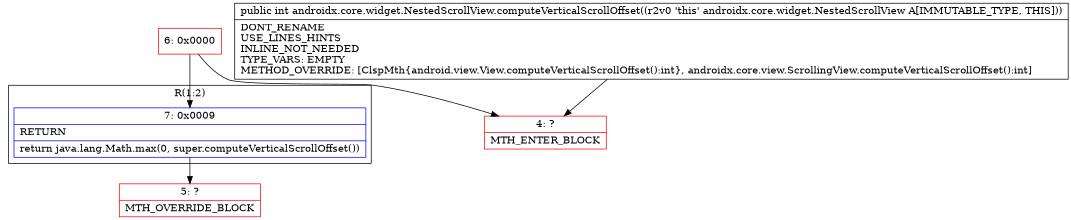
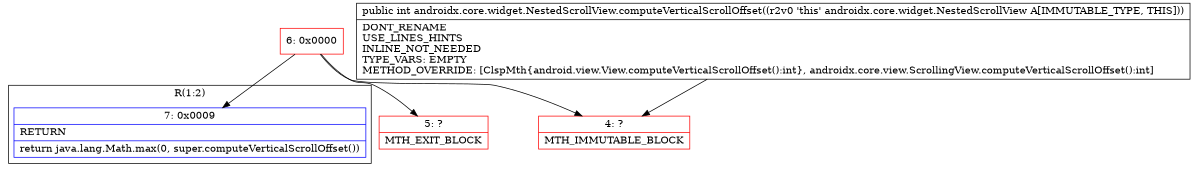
node "4: ?": text "MTH_ENTER_BLOCK" -> "MTH_IMMUTABLE_BLOCK"
edge "7: 0x0009" -> "5: ?": now "6: 0x0000" -> "5: ?"
node "5: ?": text "MTH_OVERRIDE_BLOCK" -> "MTH_EXIT_BLOCK"
